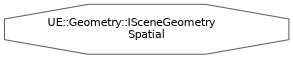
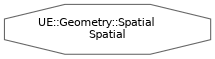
node "UE::Geometry::ISceneGeometry Spatial": label "UE::Geometry::ISceneGeometry Spatial" -> "UE::Geometry::Spatial Spatial"
